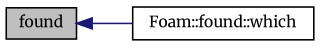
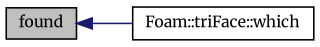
node "Foam::found::which": label "Foam::found::which" -> "Foam::triFace::which"
